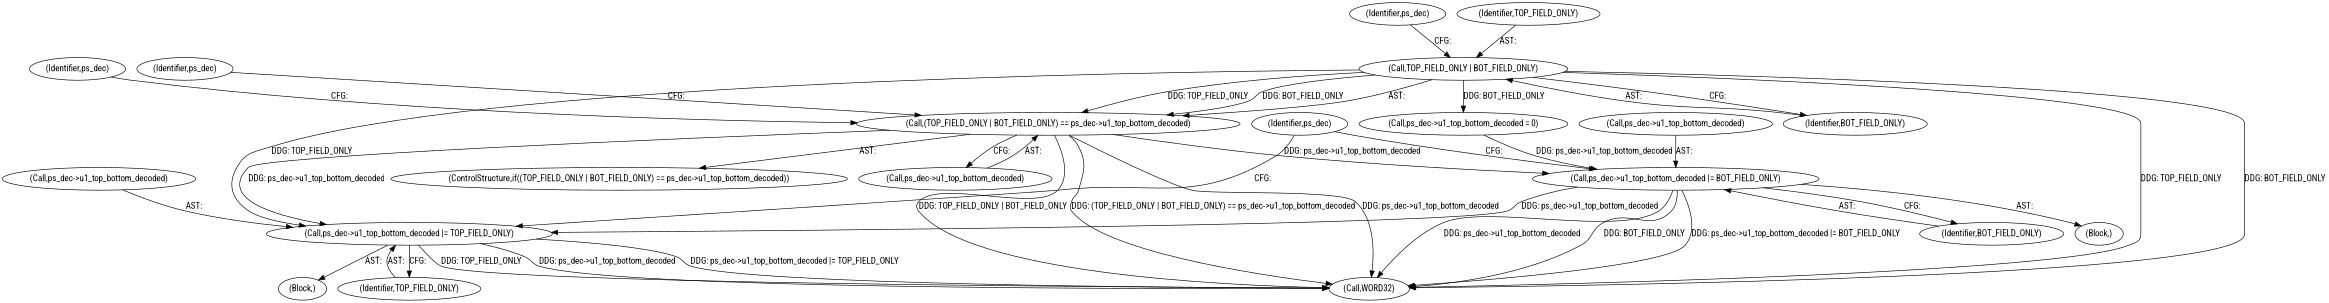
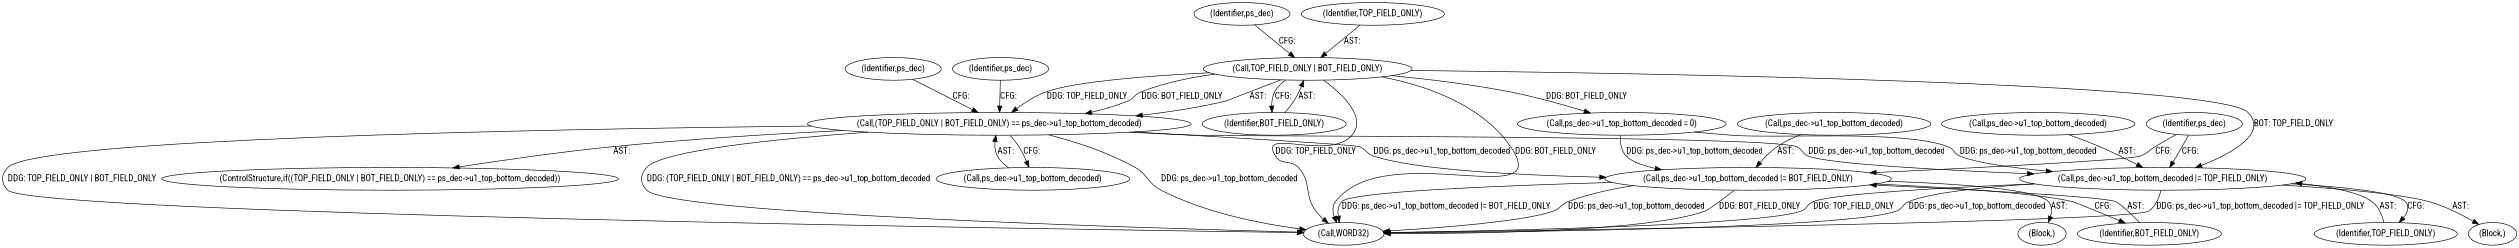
edge "(Call,TOP_FIELD_ONLY | BOT_FIELD_ONLY)" -> "(Call,ps_dec->u1_top_bottom_decoded |= TOP_FIELD_ONLY)": label "DDG: TOP_FIELD_ONLY" -> "BOT: TOP_FIELD_ONLY"
edge "(Call,ps_dec->u1_top_bottom_decoded |= BOT_FIELD_ONLY)" -> "(Call,ps_dec->u1_top_bottom_decoded |= TOP_FIELD_ONLY)": now "(Call,ps_dec->u1_top_bottom_decoded = 0)" -> "(Call,ps_dec->u1_top_bottom_decoded |= TOP_FIELD_ONLY)"
